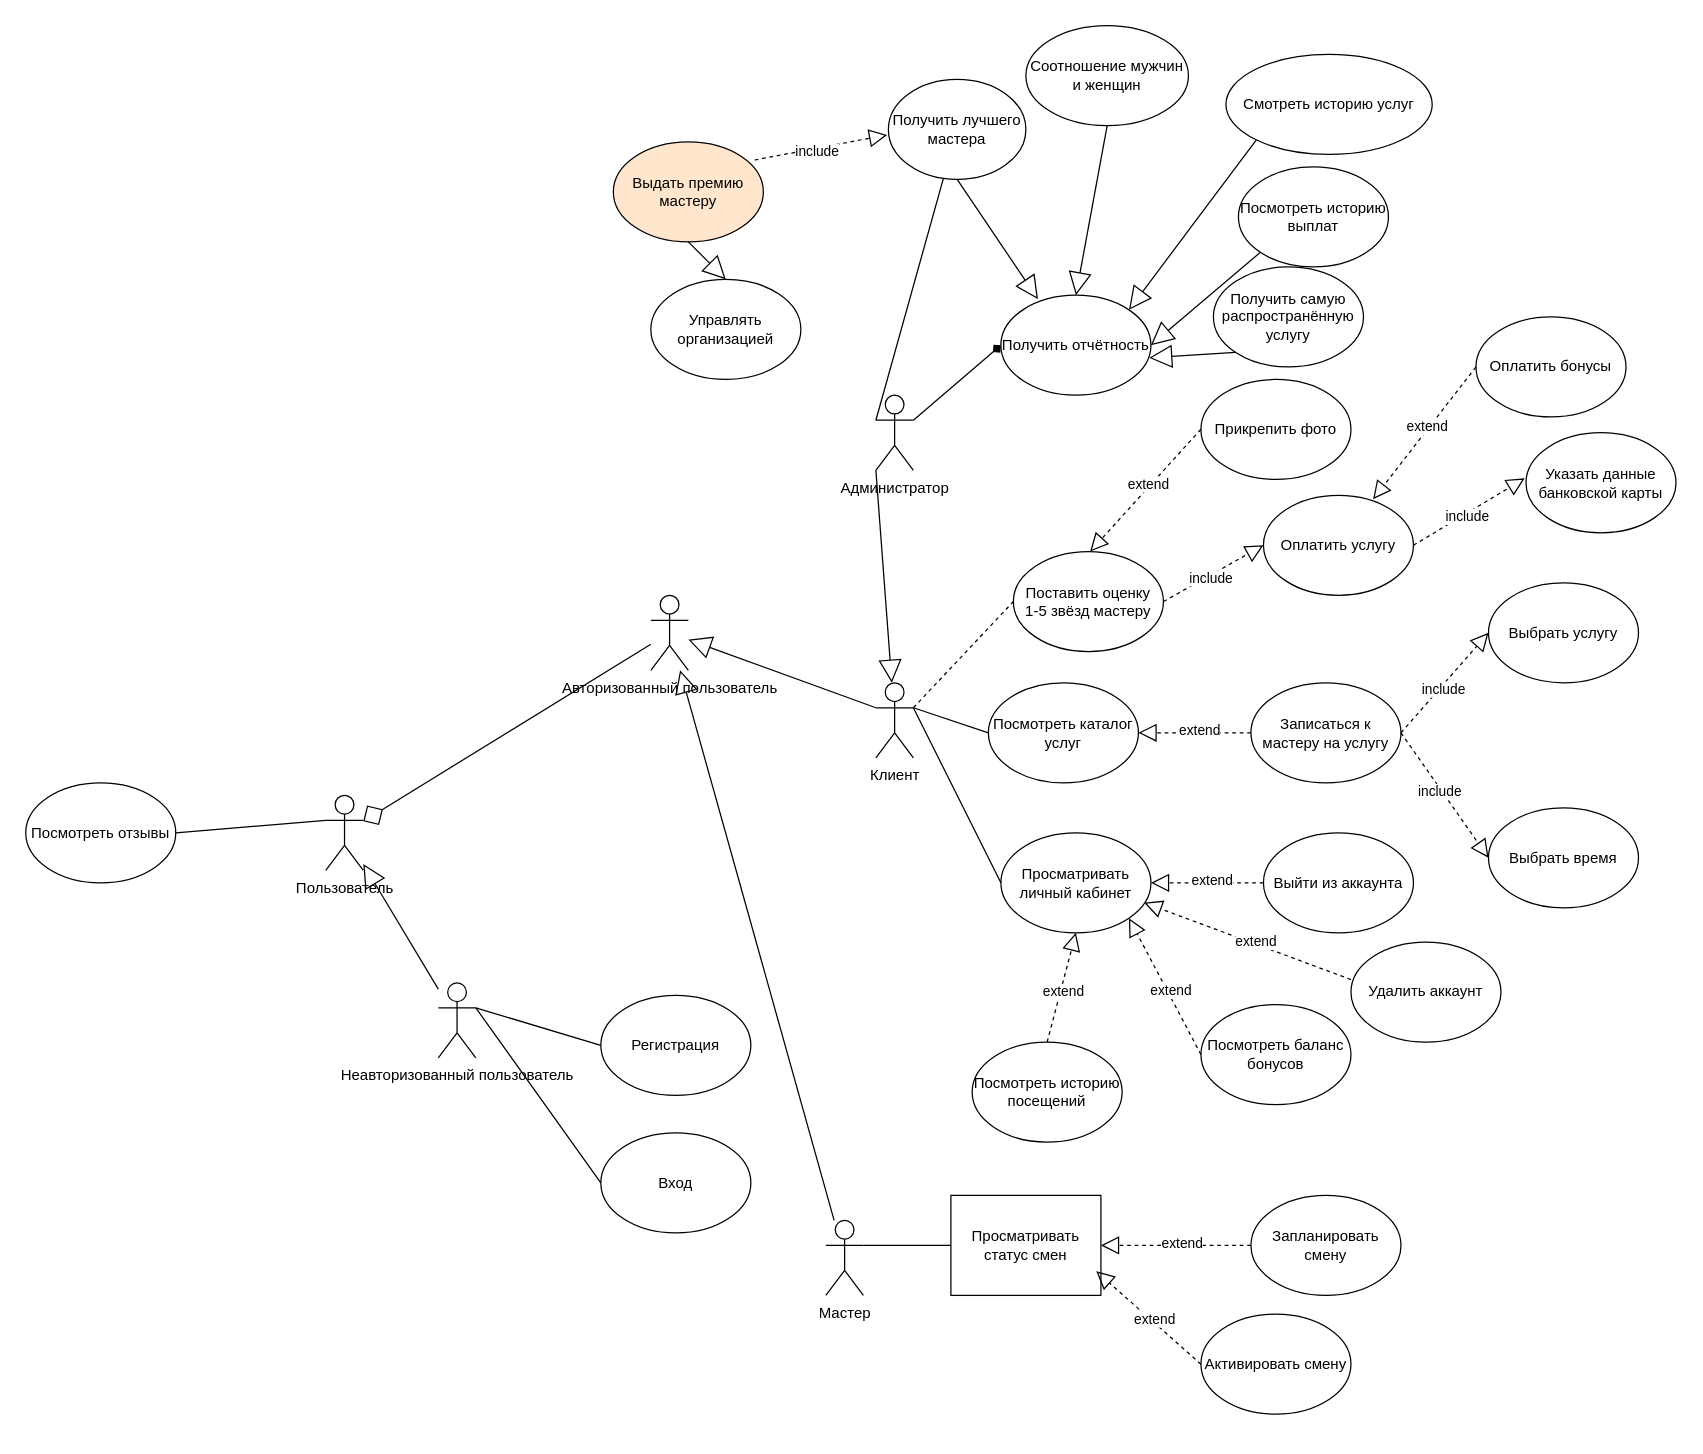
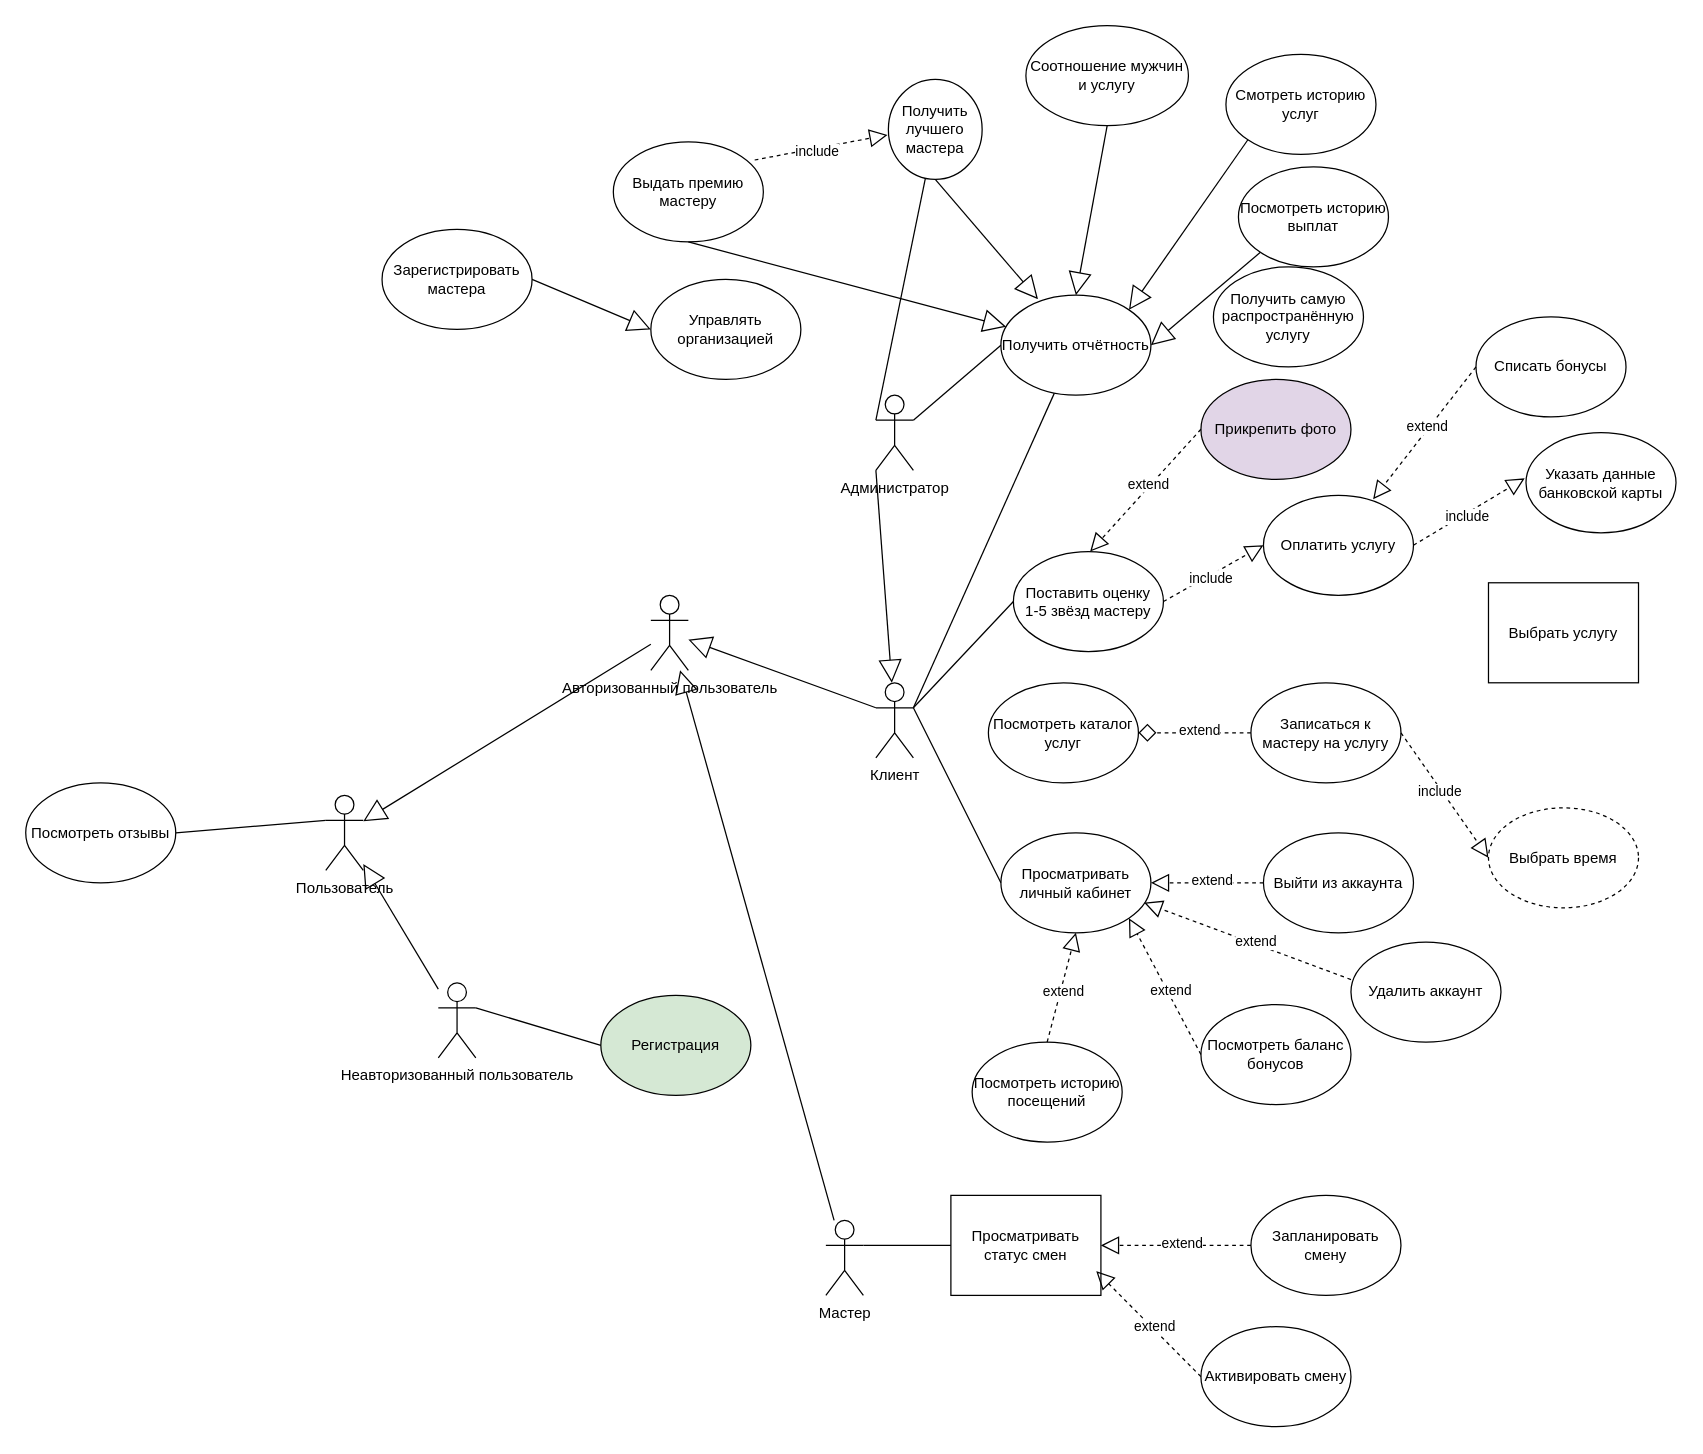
node "Соотношение мужчин и женщин": label "Соотношение мужчин и женщин" -> "Соотношение мужчин и услугу"
node "Смотреть историю услуг": size 206x100 -> 150x100
node "Получить лучшего мастера": size 138x100 -> 94x100
node "Выдать премию мастеру": fillcolor #ffe6cc -> #ffffff
edge "Выдать премию мастеру" -> "Управлять организацией": now "Выдать премию мастеру" -> "Получить отчётность"
node "Зарегистрировать мастера": added
edge "Зарегистрировать мастера" -> "Управлять организацией": added
edge "Администратор" -> "Получить отчётность": arrowhead diamond -> none
edge "Получить самую распространённую услугу" -> "Получить отчётность": removed
node "Оплатить бонусы": label "Оплатить бонусы" -> "Списать бонусы"
node "Прикрепить фото": fillcolor #ffffff -> #e1d5e7
node "Выбрать услугу": shape ellipse -> rectangle
edge "Поставить оценку 1-5 звёзд мастеру" -- "Клиент": style dashed -> solid
edge "Записаться к мастеру на услугу" -> "Выбрать услугу": removed, label "include"
edge "Клиент" -- "Посмотреть каталог услуг": now "Клиент" -- "Получить отчётность"
edge "Записаться к мастеру на услугу" -> "Посмотреть каталог услуг": arrowhead block -> diamond
edge "Авторизованный пользователь" -> "Пользователь": arrowhead diamond -> block
node "Выбрать время": style solid -> dashed
node "Регистрация": fillcolor #ffffff -> #d5e8d4
edge "Неавторизованный пользователь" -- "Вход": removed
node "Вход": removed
node "Активировать смену": moved (1276, 1364) -> (1276, 1376)
